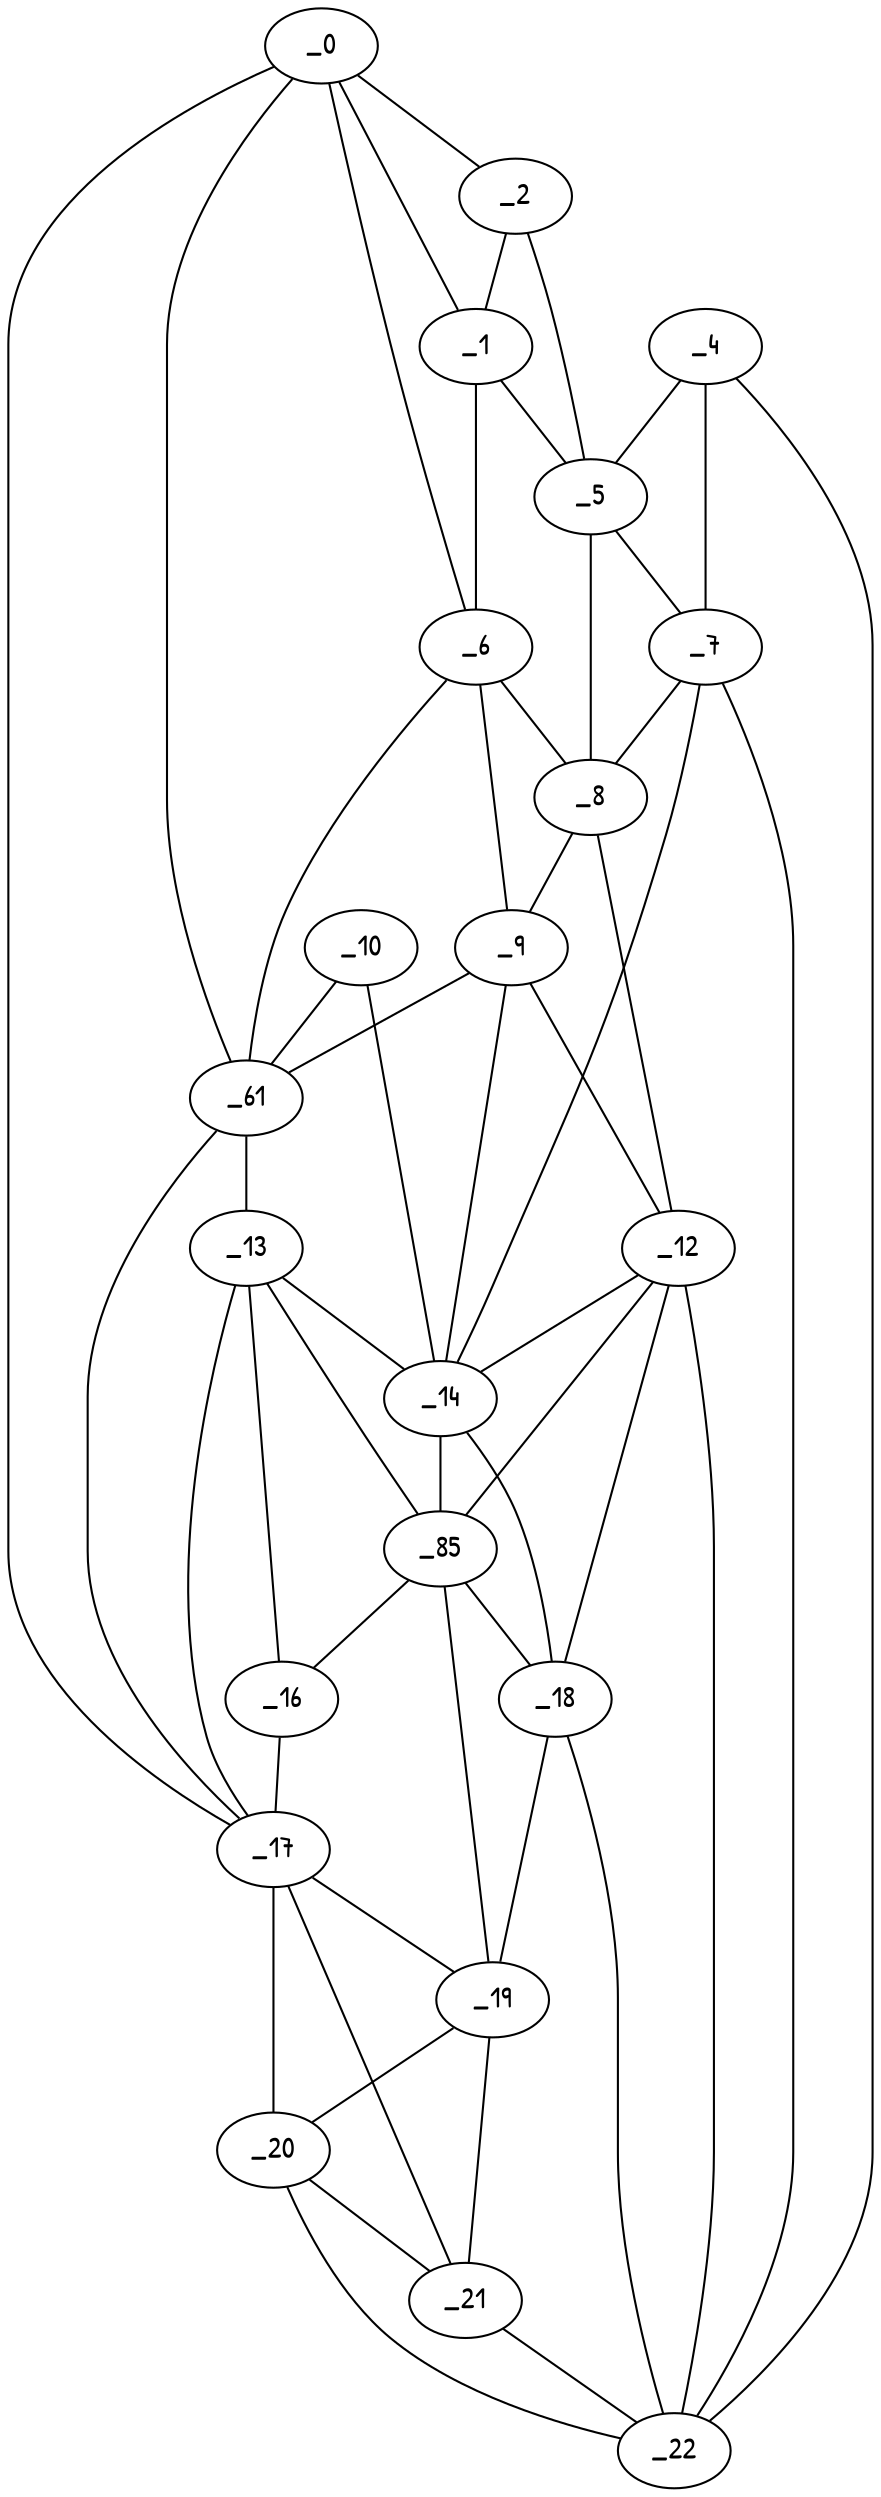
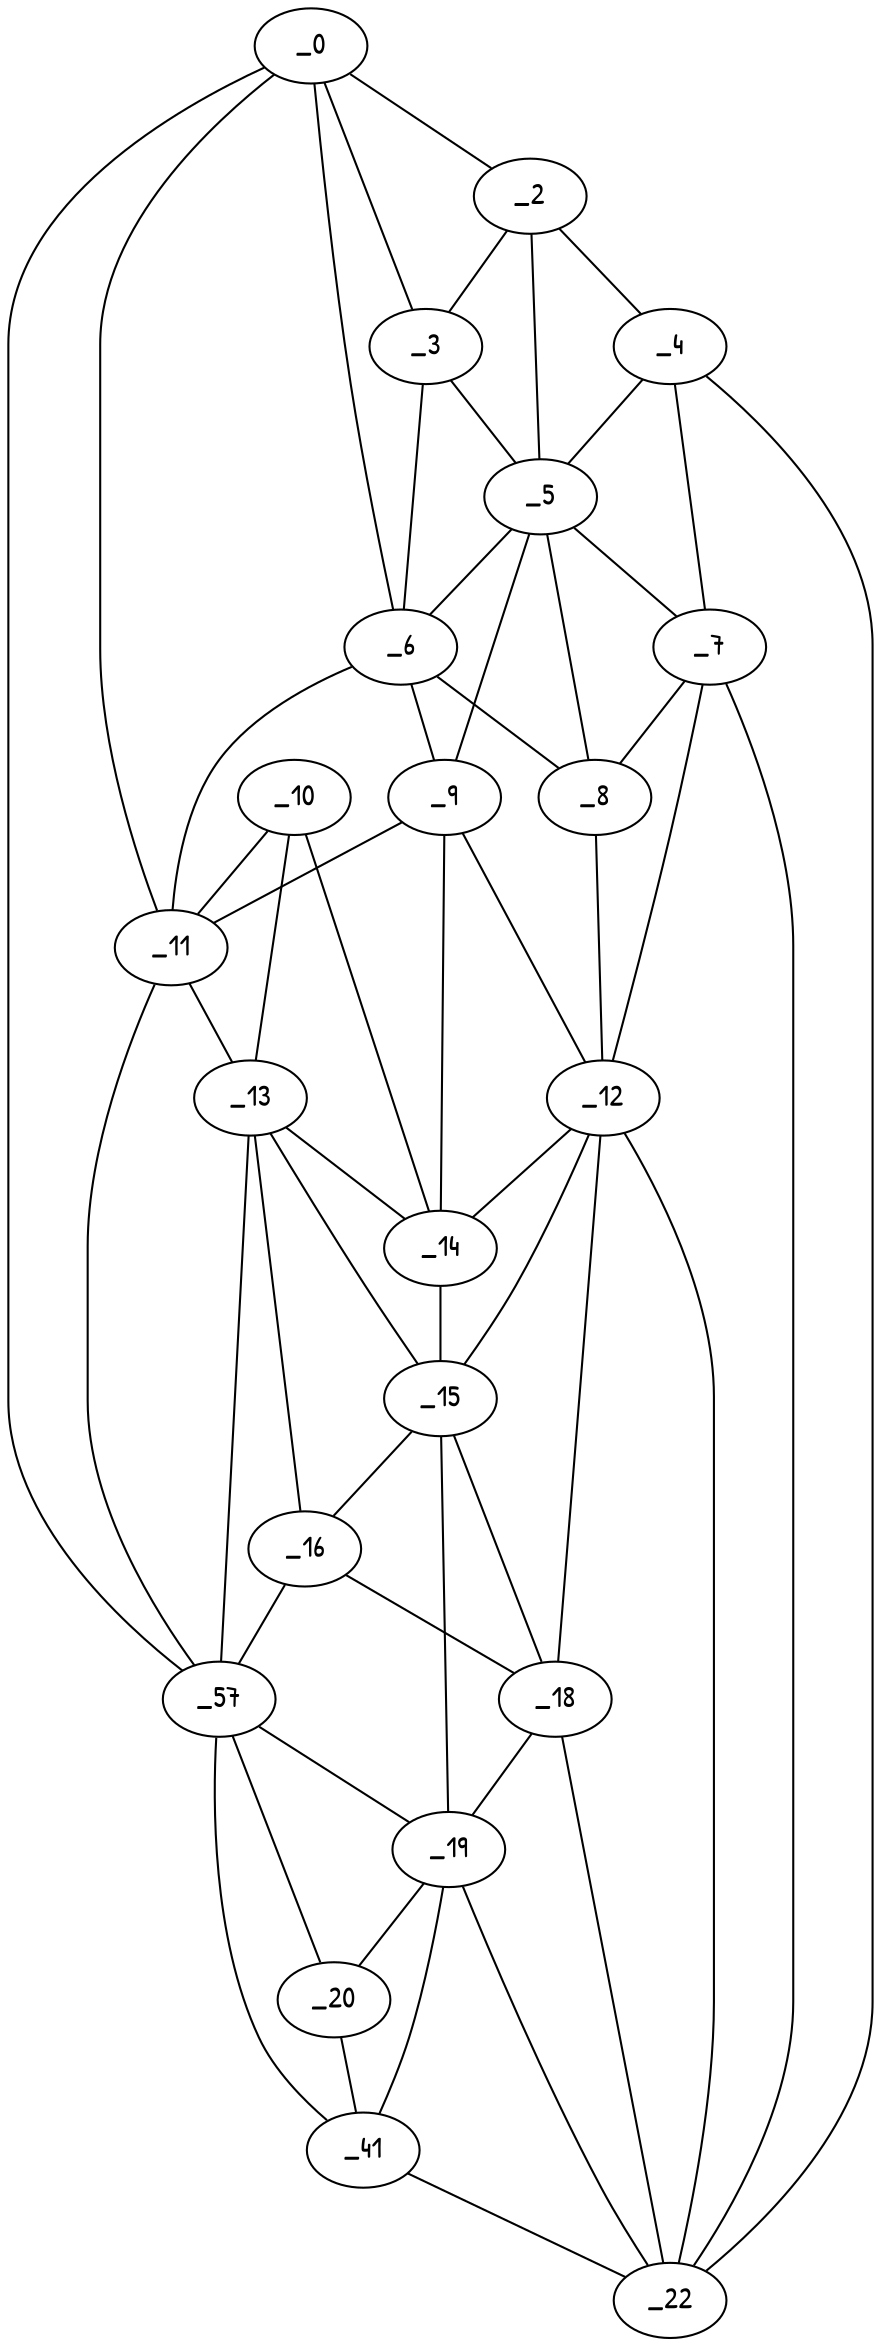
edge "_2" -- "_4": added
node "_1": label "_1" -> "_3"
edge "_5" -- "_6": added
edge "_8" -- "_9": now "_5" -- "_9"
edge "_10" -- "_13": added
edge "_7" -- "_14": now "_7" -- "_12"
node "_61": label "_61" -> "_11"
edge "_14" -- "_18": now "_16" -- "_18"
node "_85": label "_85" -> "_15"
node "_17": label "_17" -> "_57"
node "_21": label "_21" -> "_41"
edge "_20" -- "_22": now "_19" -- "_22"
